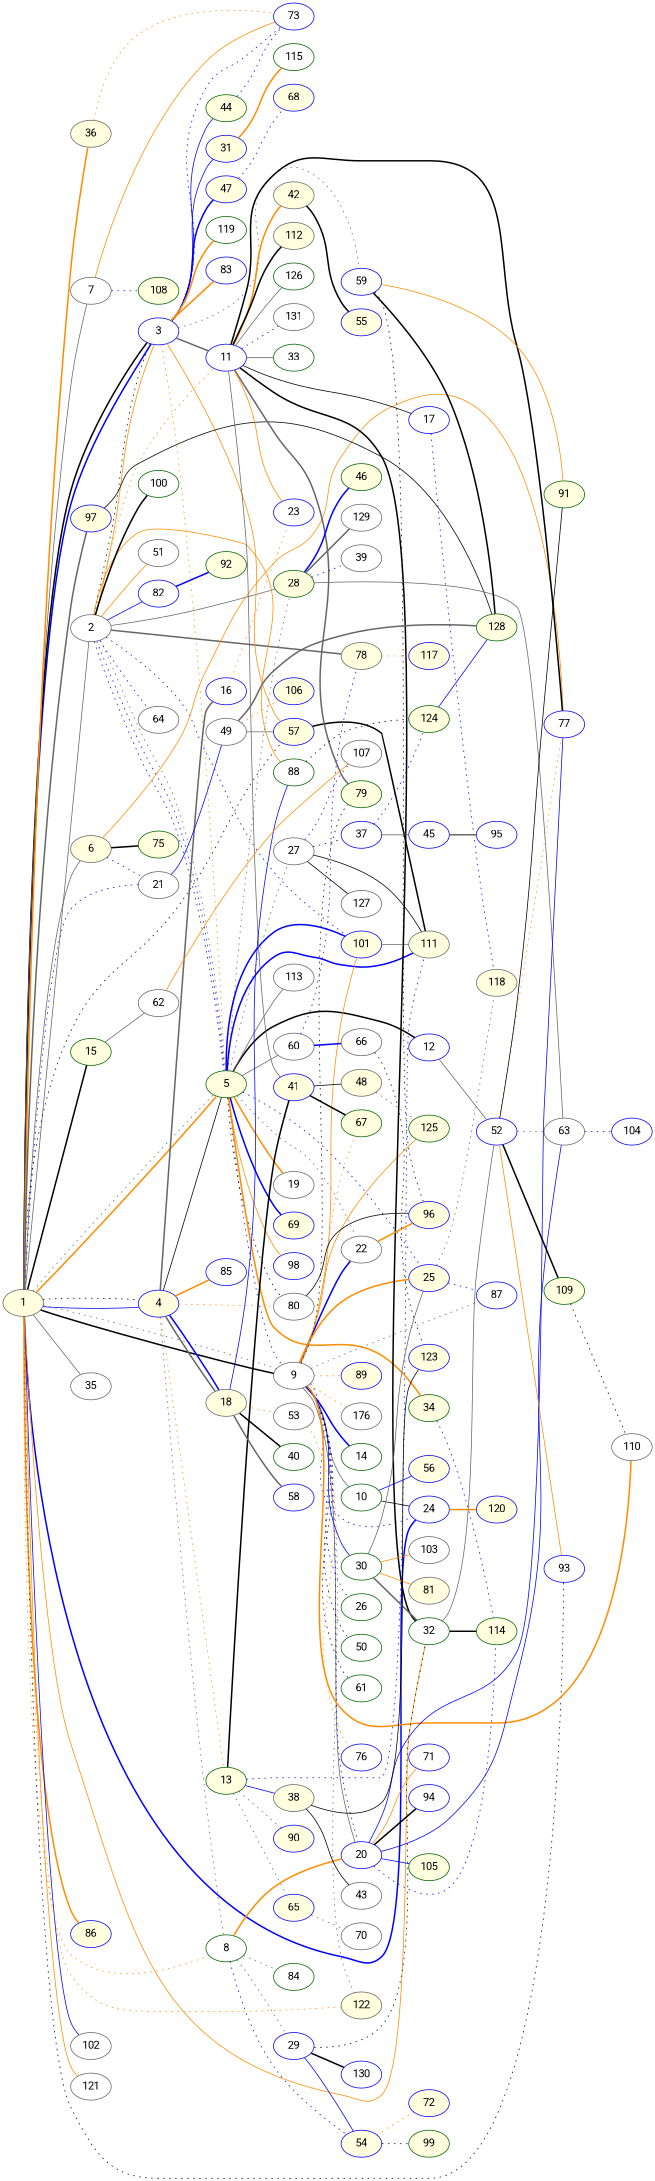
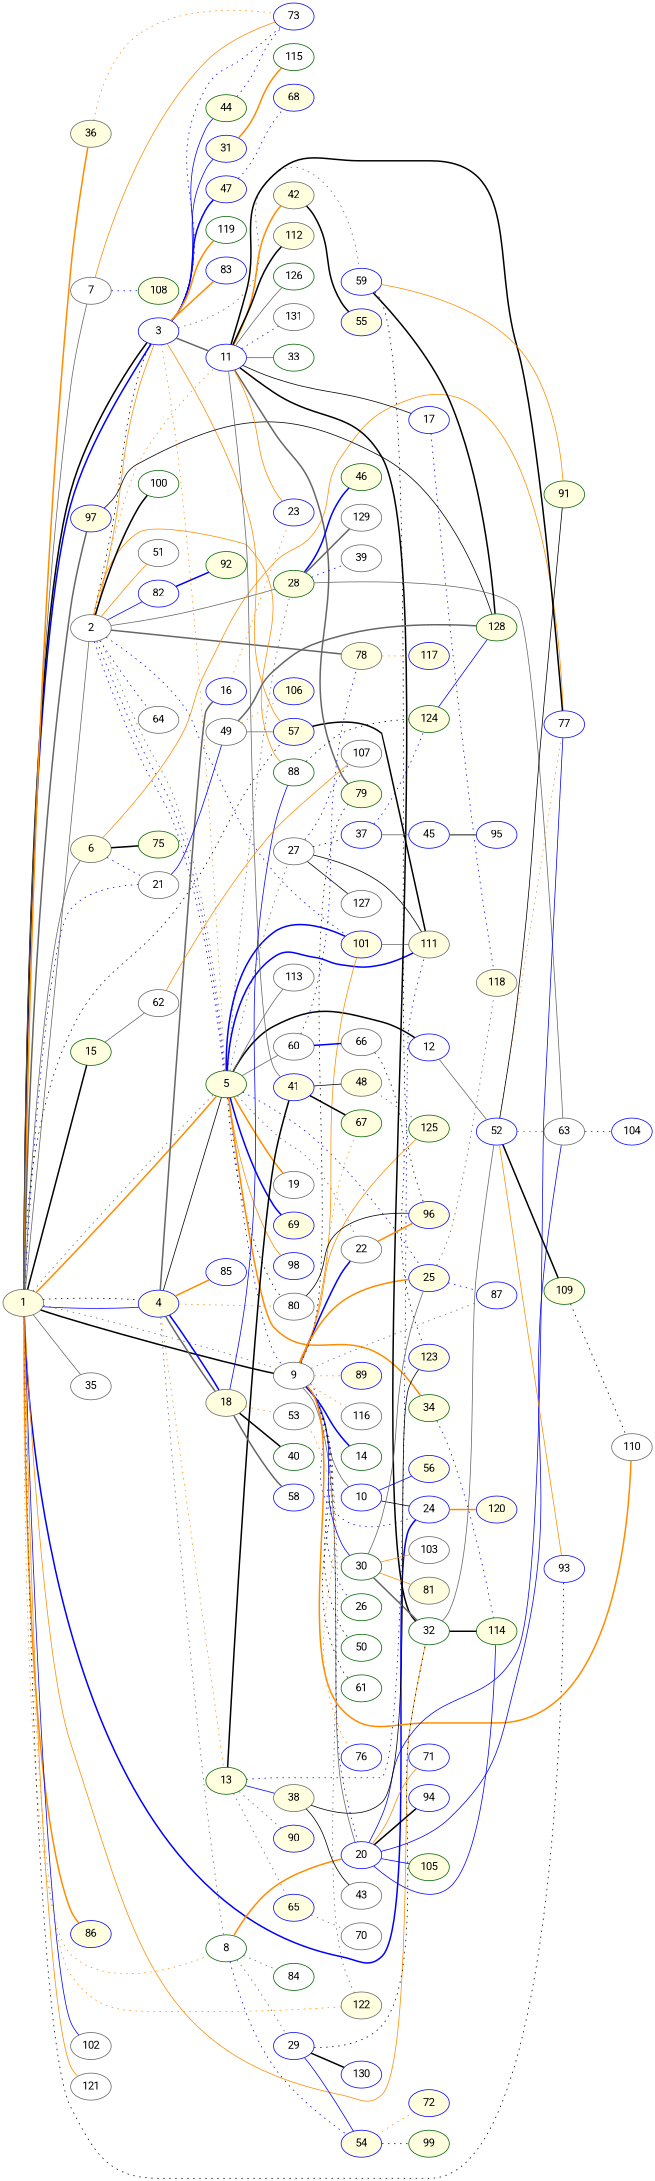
node "176": label "176" -> "116"
node "10": color darkgreen -> blue
edge "114" -- "20": style dotted -> solid
